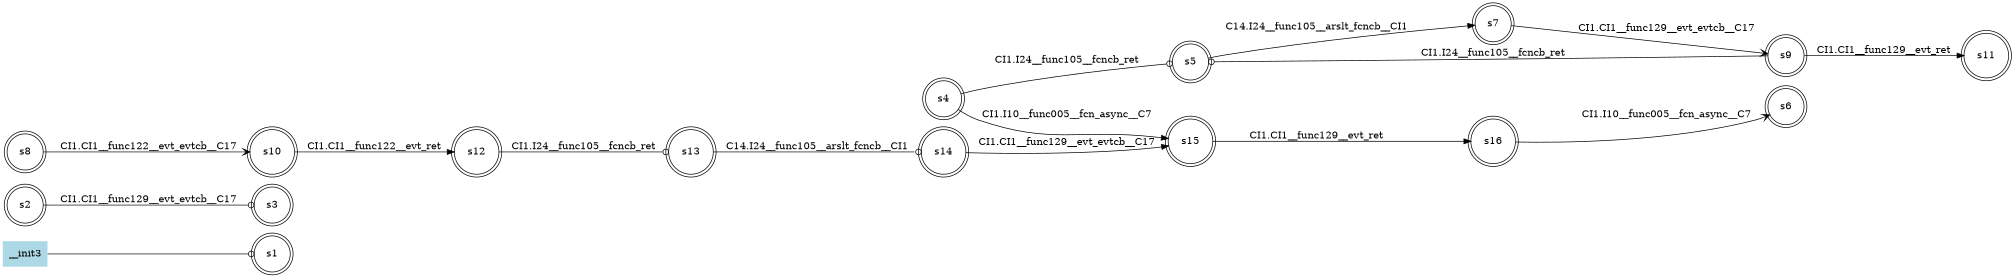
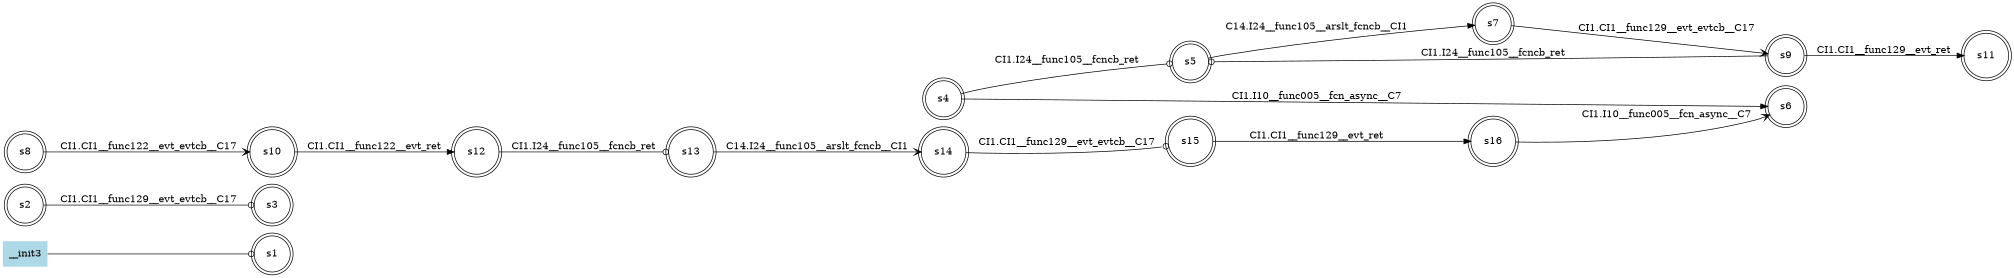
edge "s4" -> "s15": now "s4" -> "s6"
edge "s13" -> "s14": arrowhead odot -> vee
edge "s14" -> "s15": arrowhead normal -> odot
